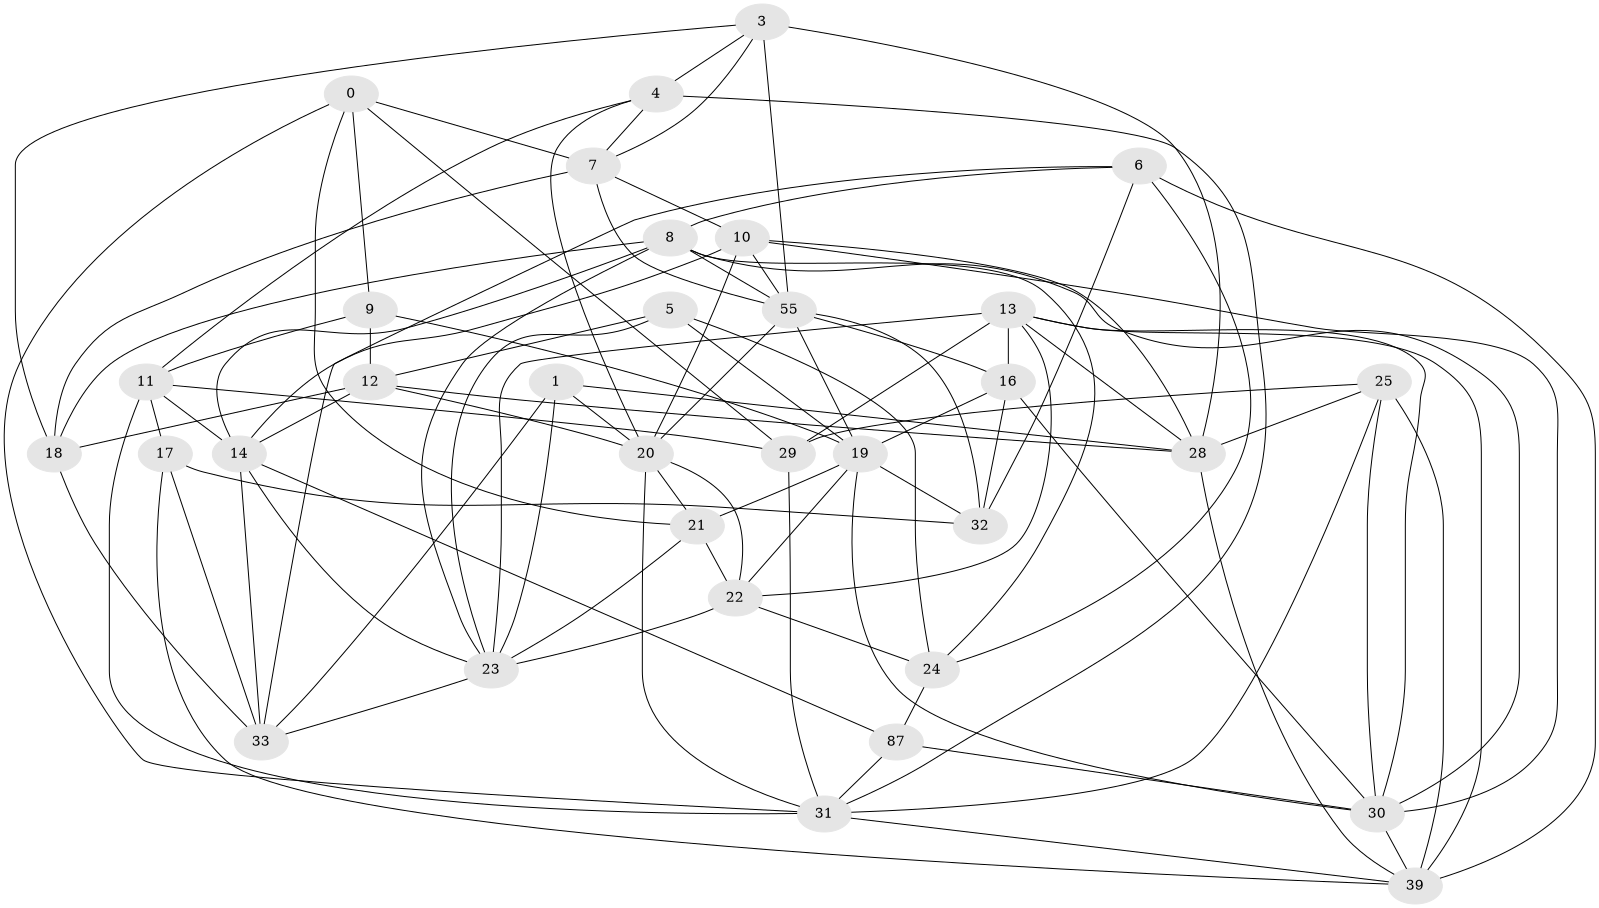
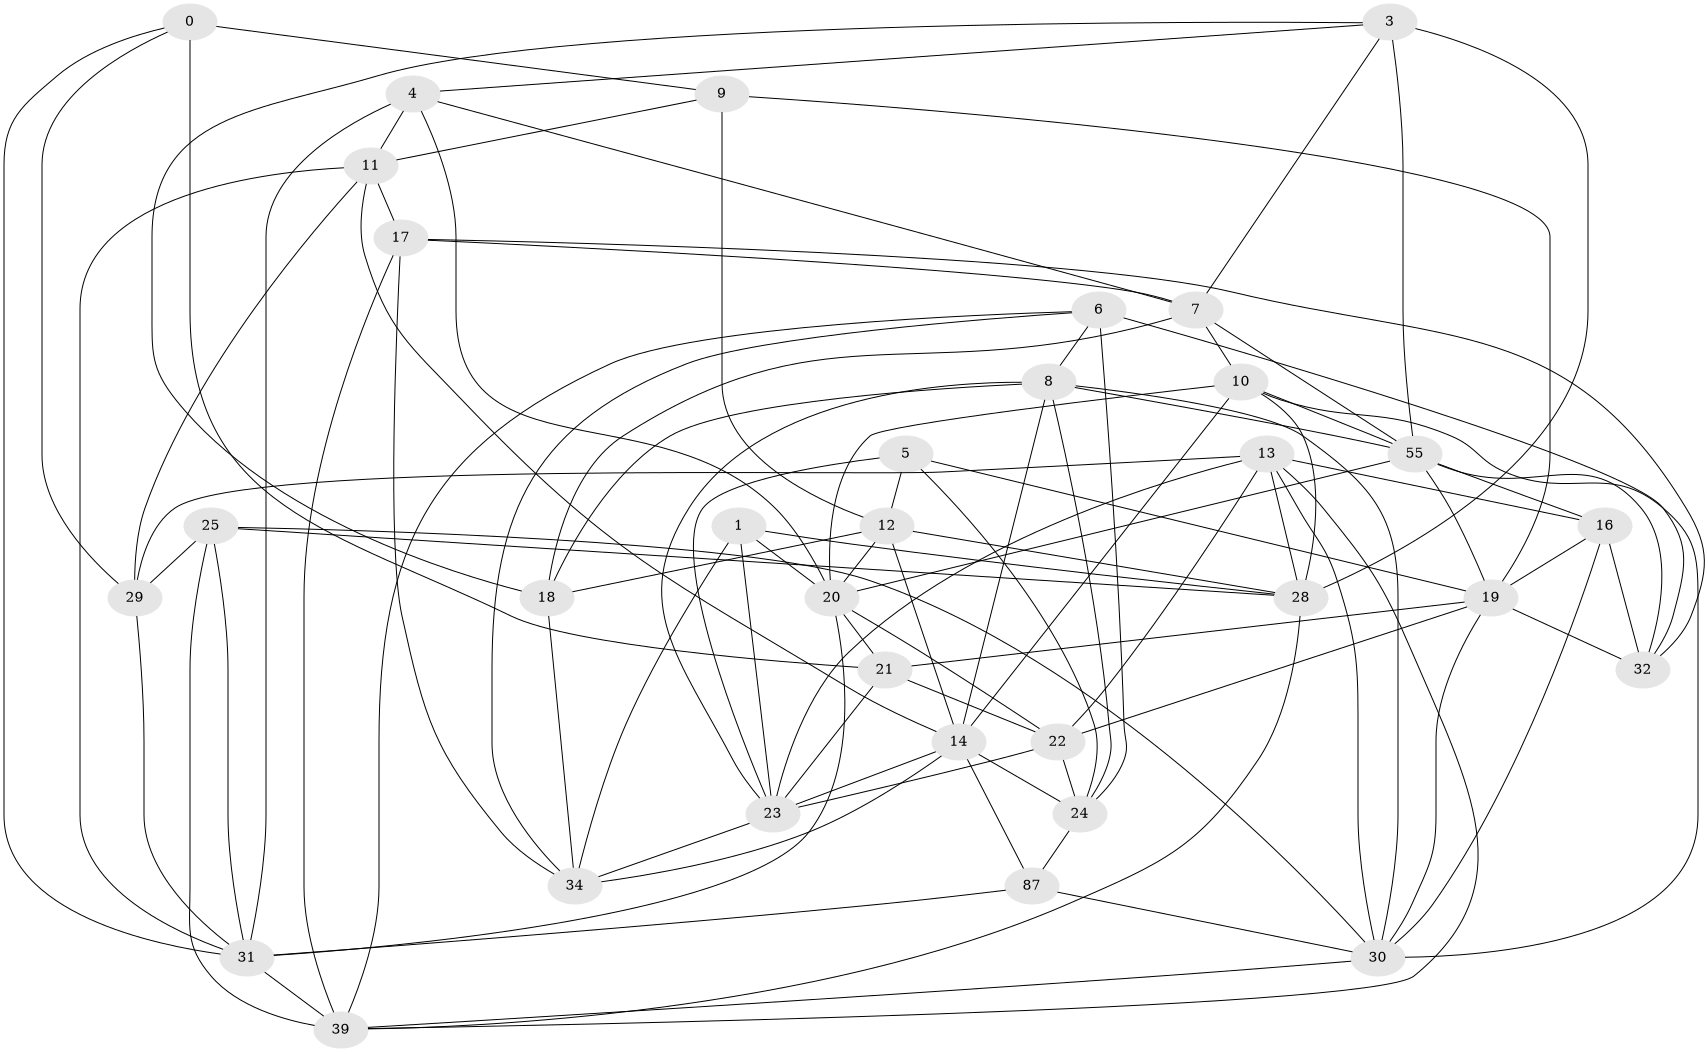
edge "0" -- "7": now "17" -- "7"
node "33": label "33" -> "34"
edge "14" -- "24": added
